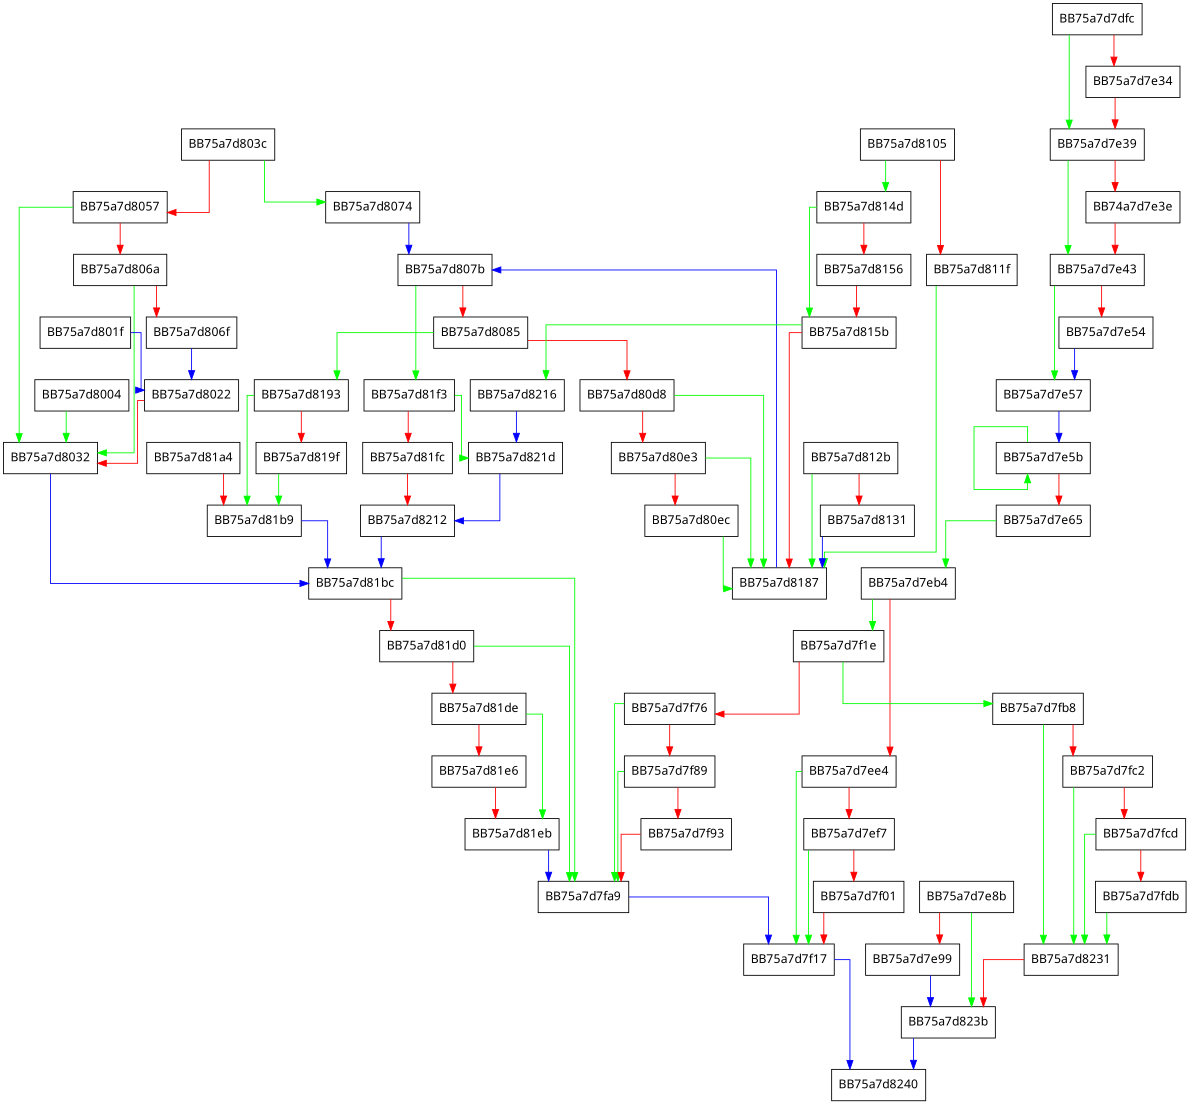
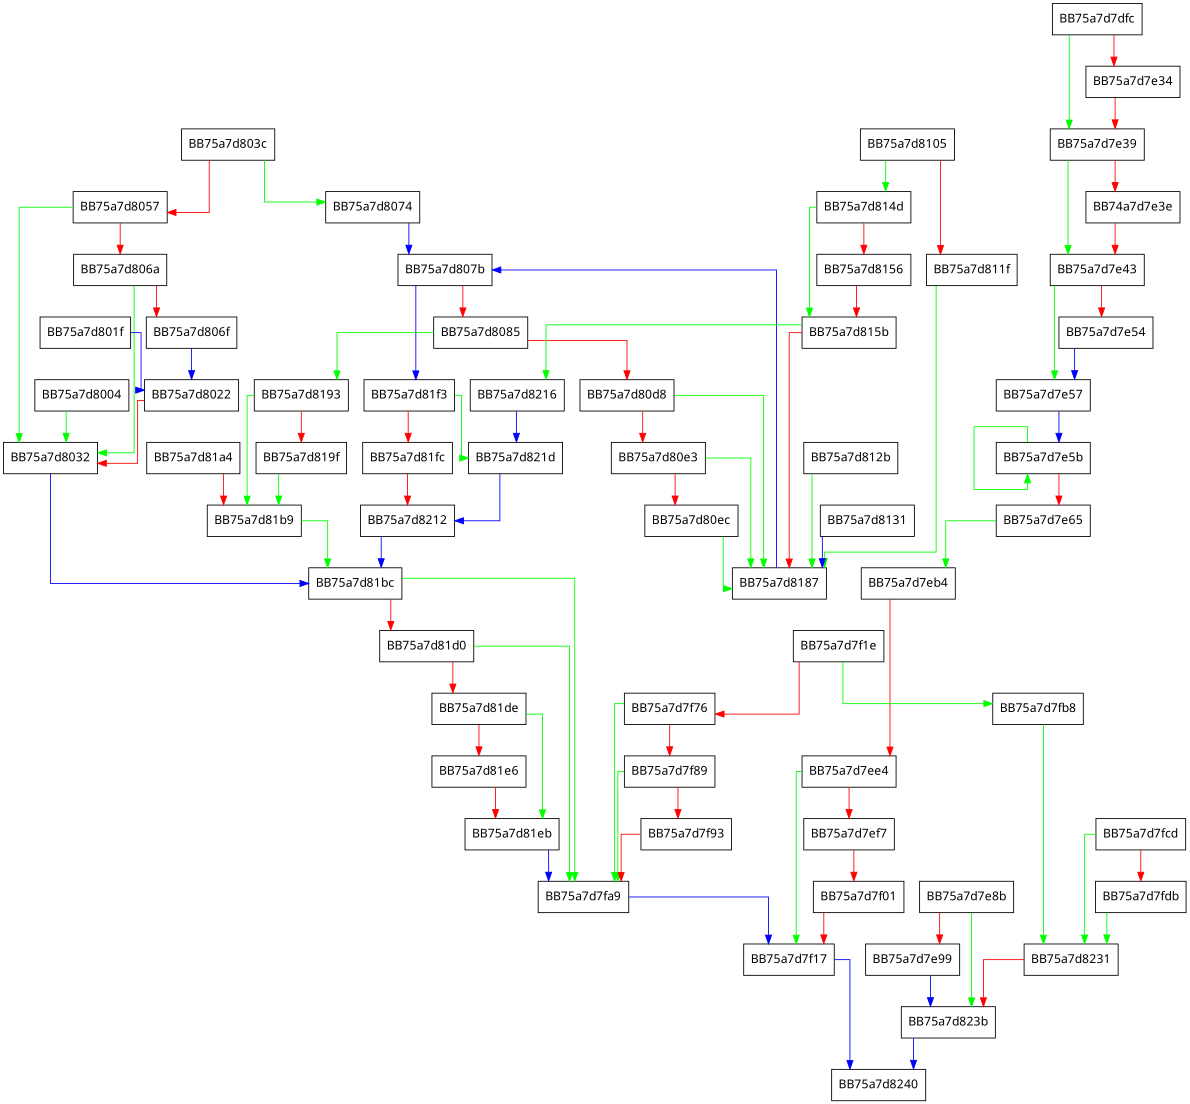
edge "BB75a7d807b" -> "BB75a7d81f3": color green -> blue
edge "BB75a7d812b" -> "BB75a7d8131": removed
edge "BB75a7d81b9" -> "BB75a7d81bc": color blue -> green
edge "BB75a7d7eb4" -> "BB75a7d7f1e": removed
node "BB75a7d7fc2": removed
edge "BB75a7d7ef7" -> "BB75a7d7f17": removed
